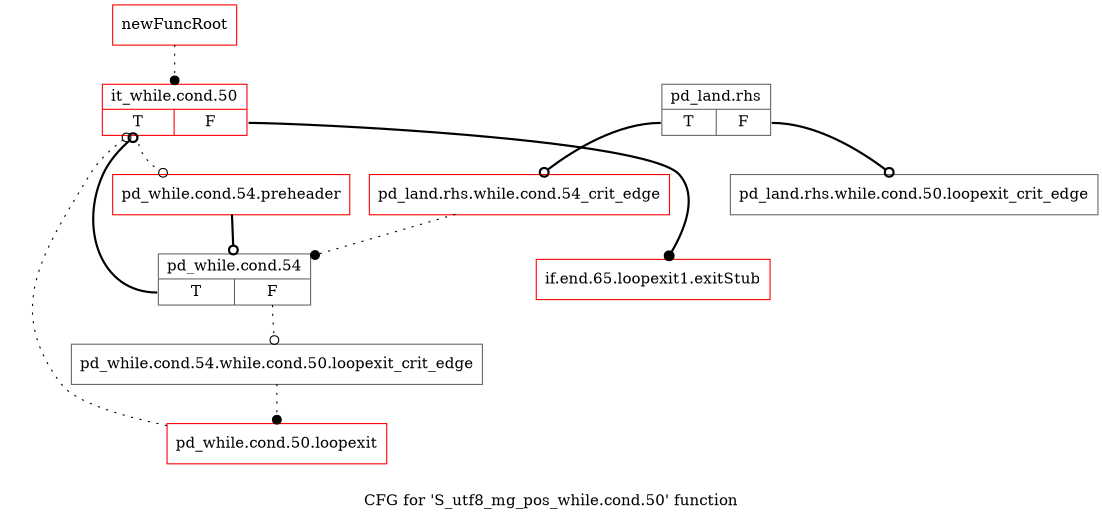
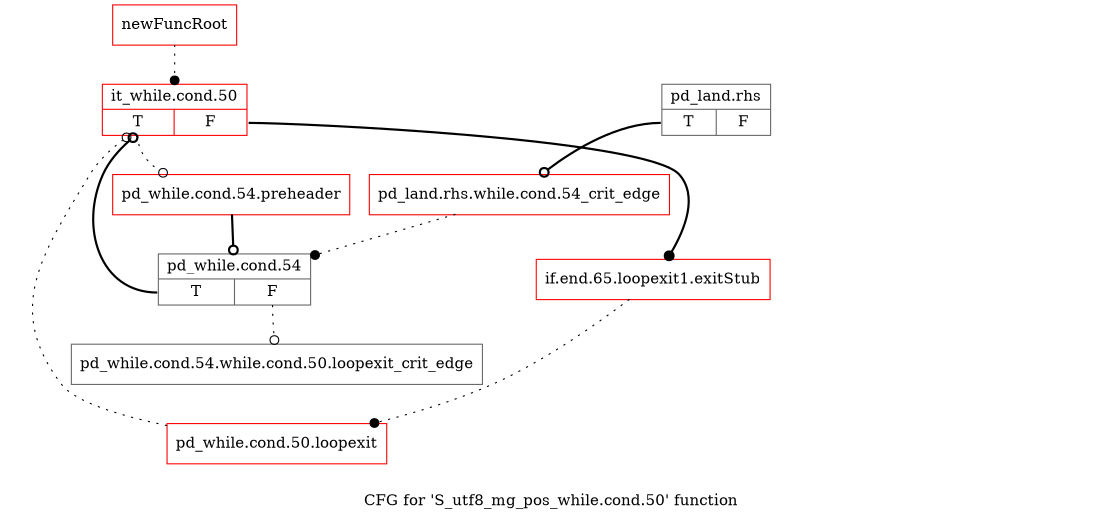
node "pd_land.rhs.while.cond.50.loopexit_crit_edge": removed
edge "pd_while.cond.54.while.cond.50.loopexit_crit_edge" -> "pd_while.cond.50.loopexit": now "if.end.65.loopexit1.exitStub" -> "pd_while.cond.50.loopexit"
